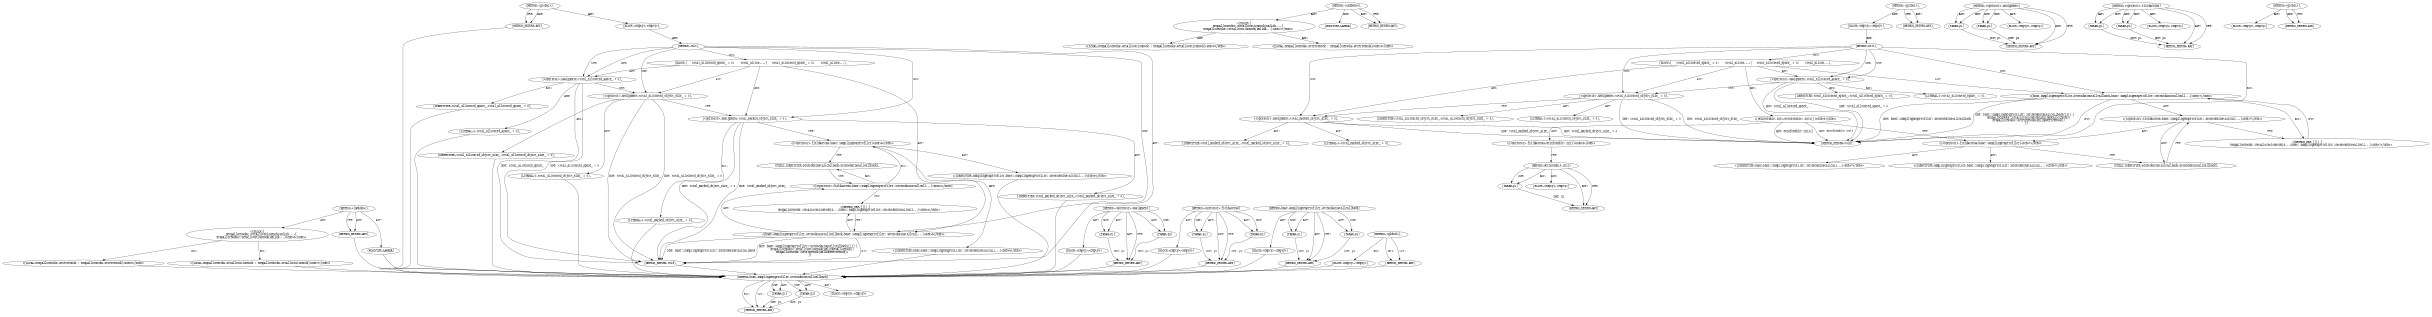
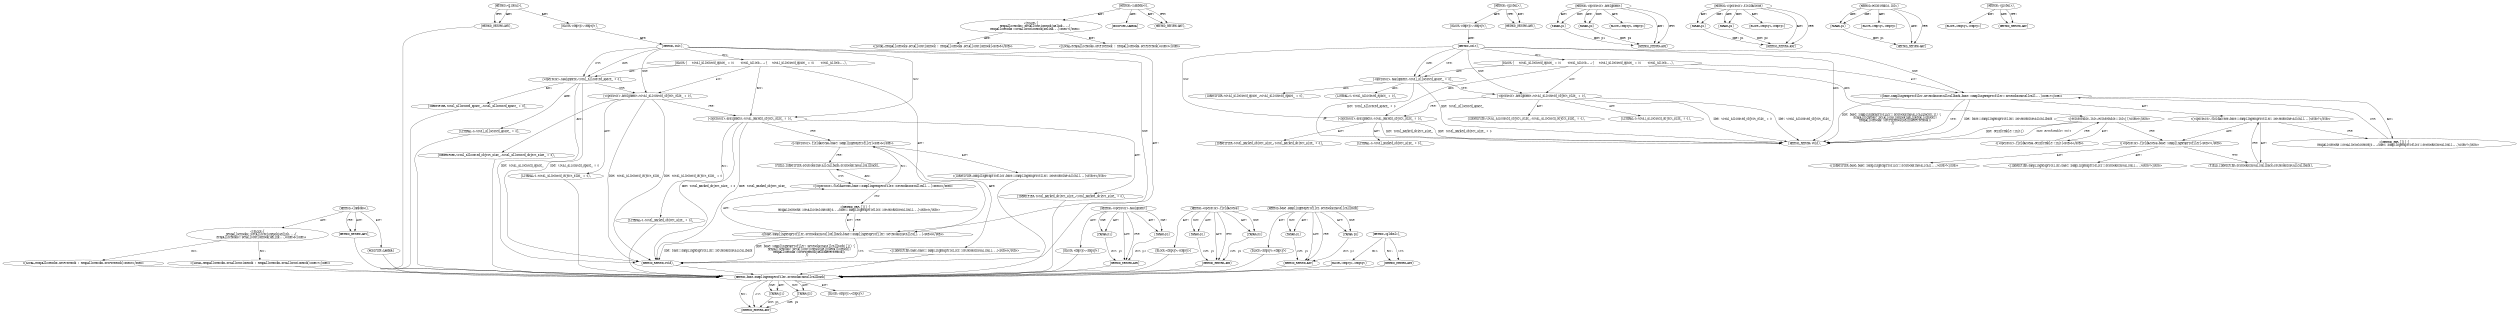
edge "<(<operator>.fieldAccess,GCInfoTable::Init)<SUB>6</SUB>>" -> "(METHOD,GCInfoTable.Init)": now "<(<operator>.fieldAccess,GCInfoTable::Init)<SUB>6</SUB>>" -> "<(GCInfoTable.Init,GCInfoTable::Init())<SUB>6</SUB>>"
